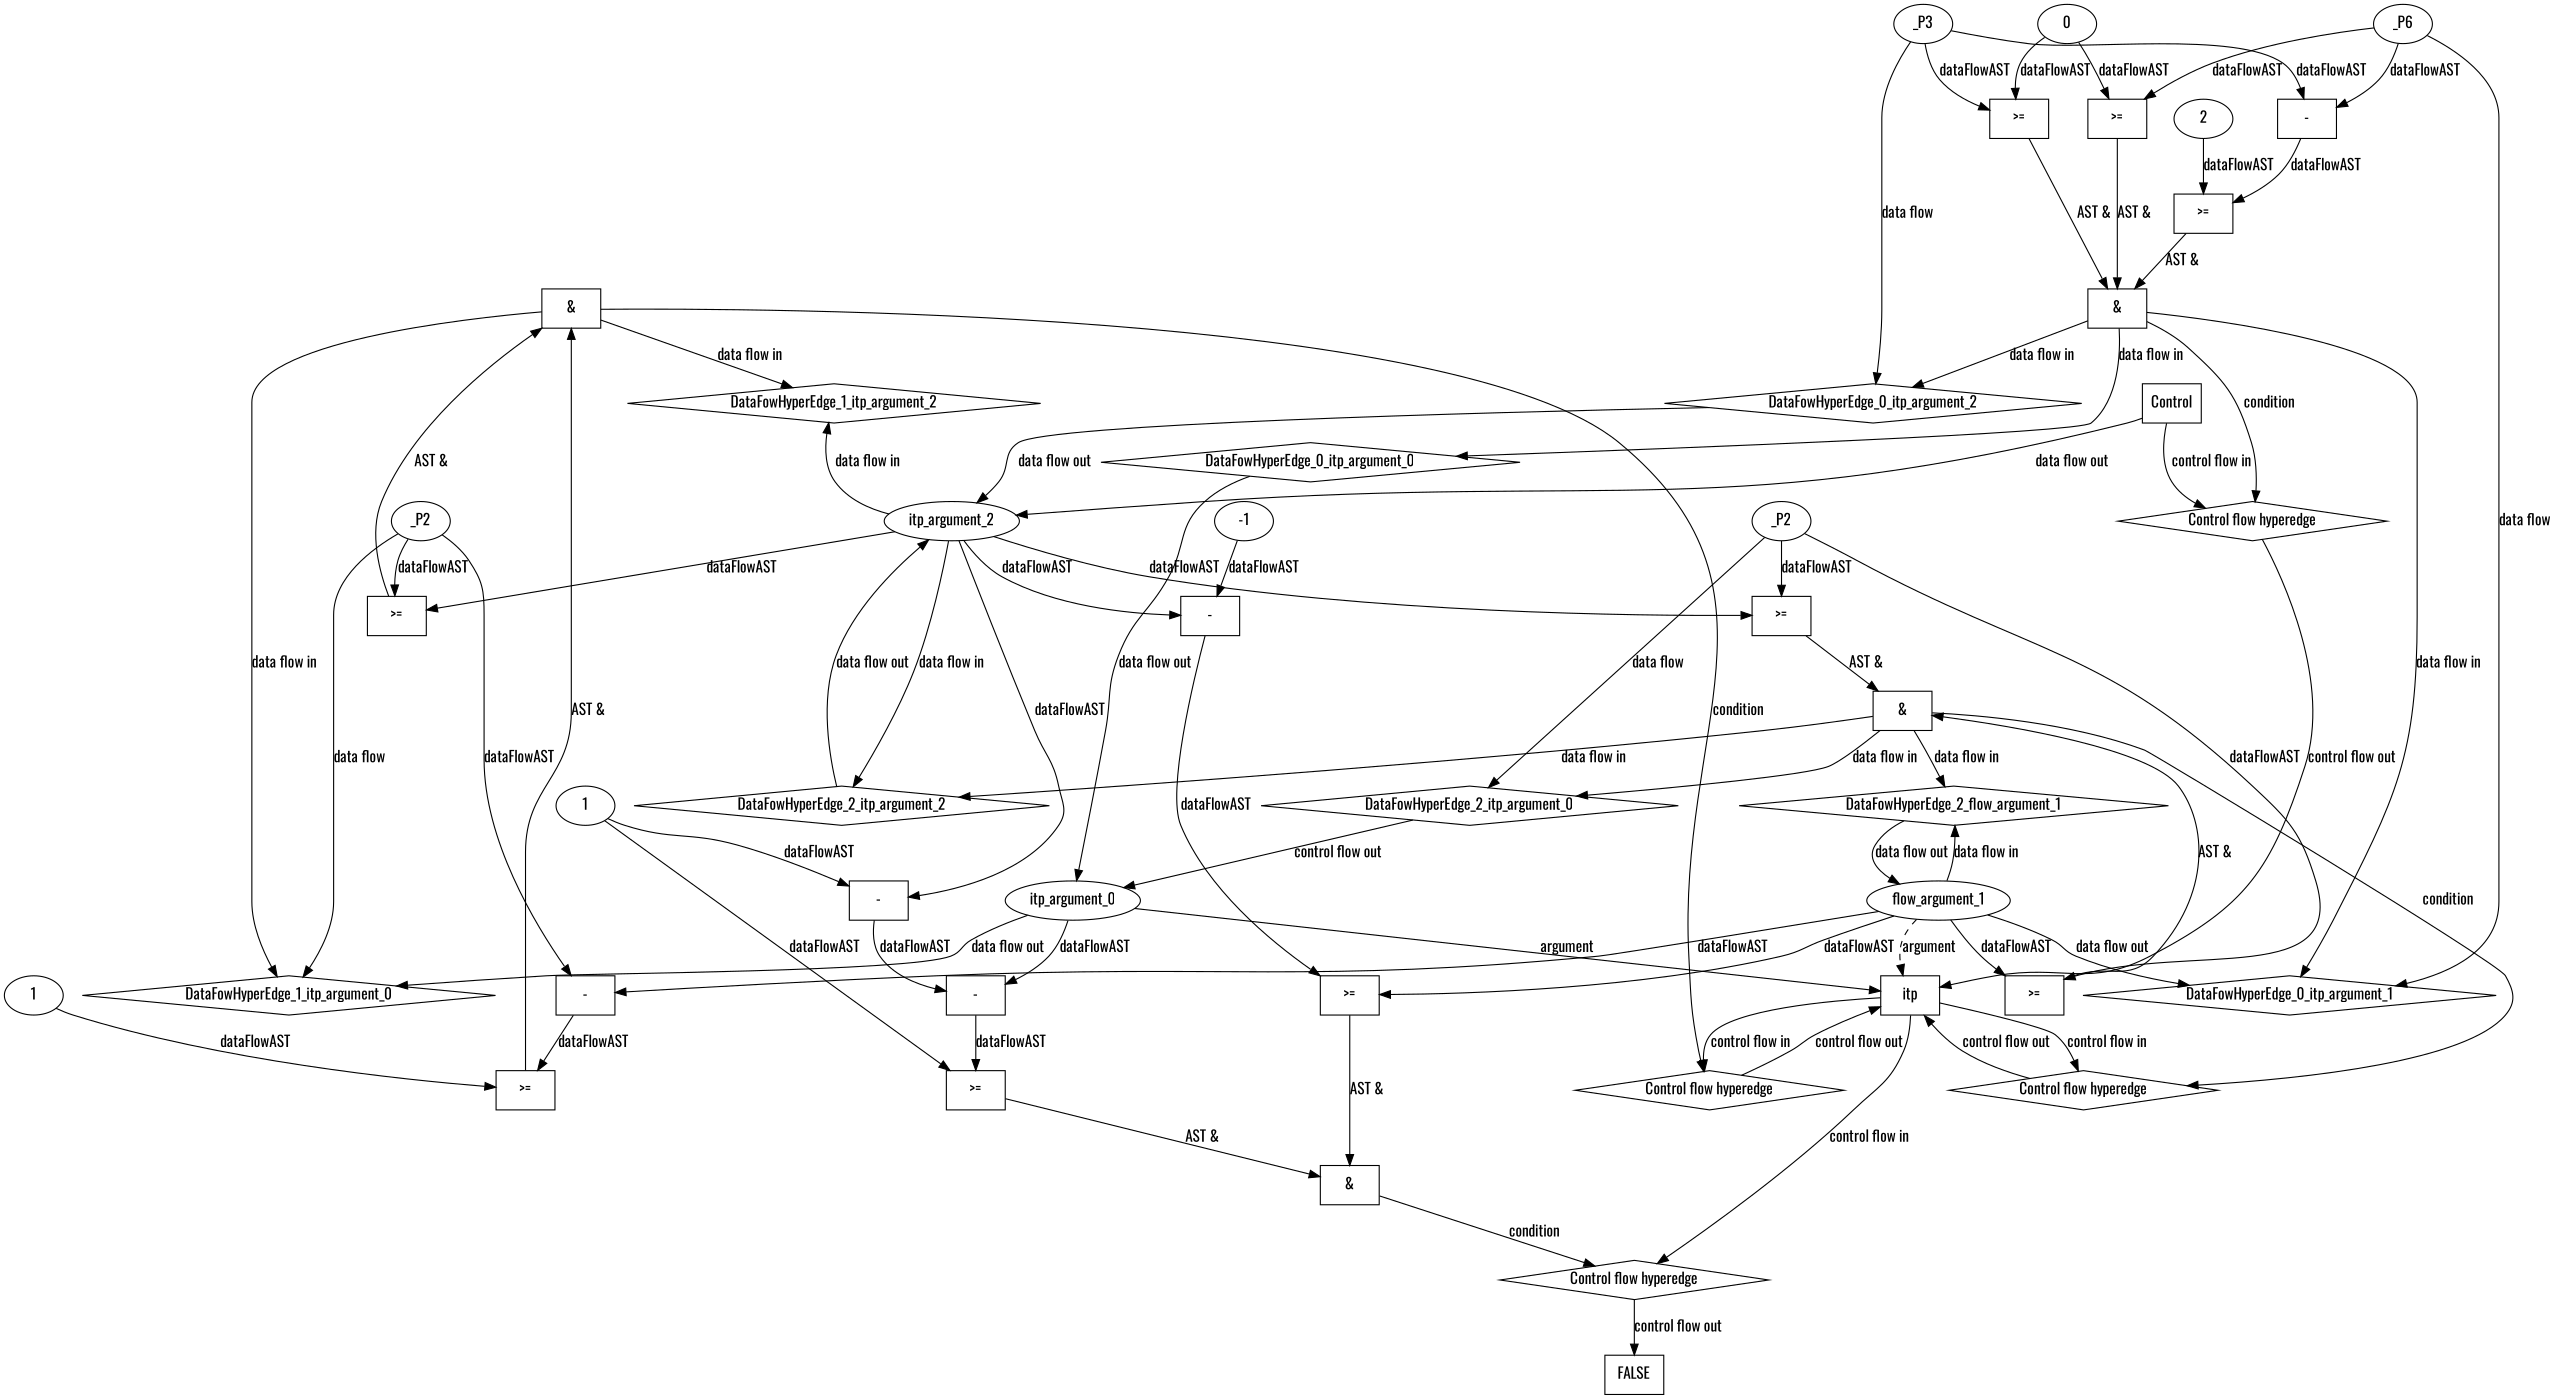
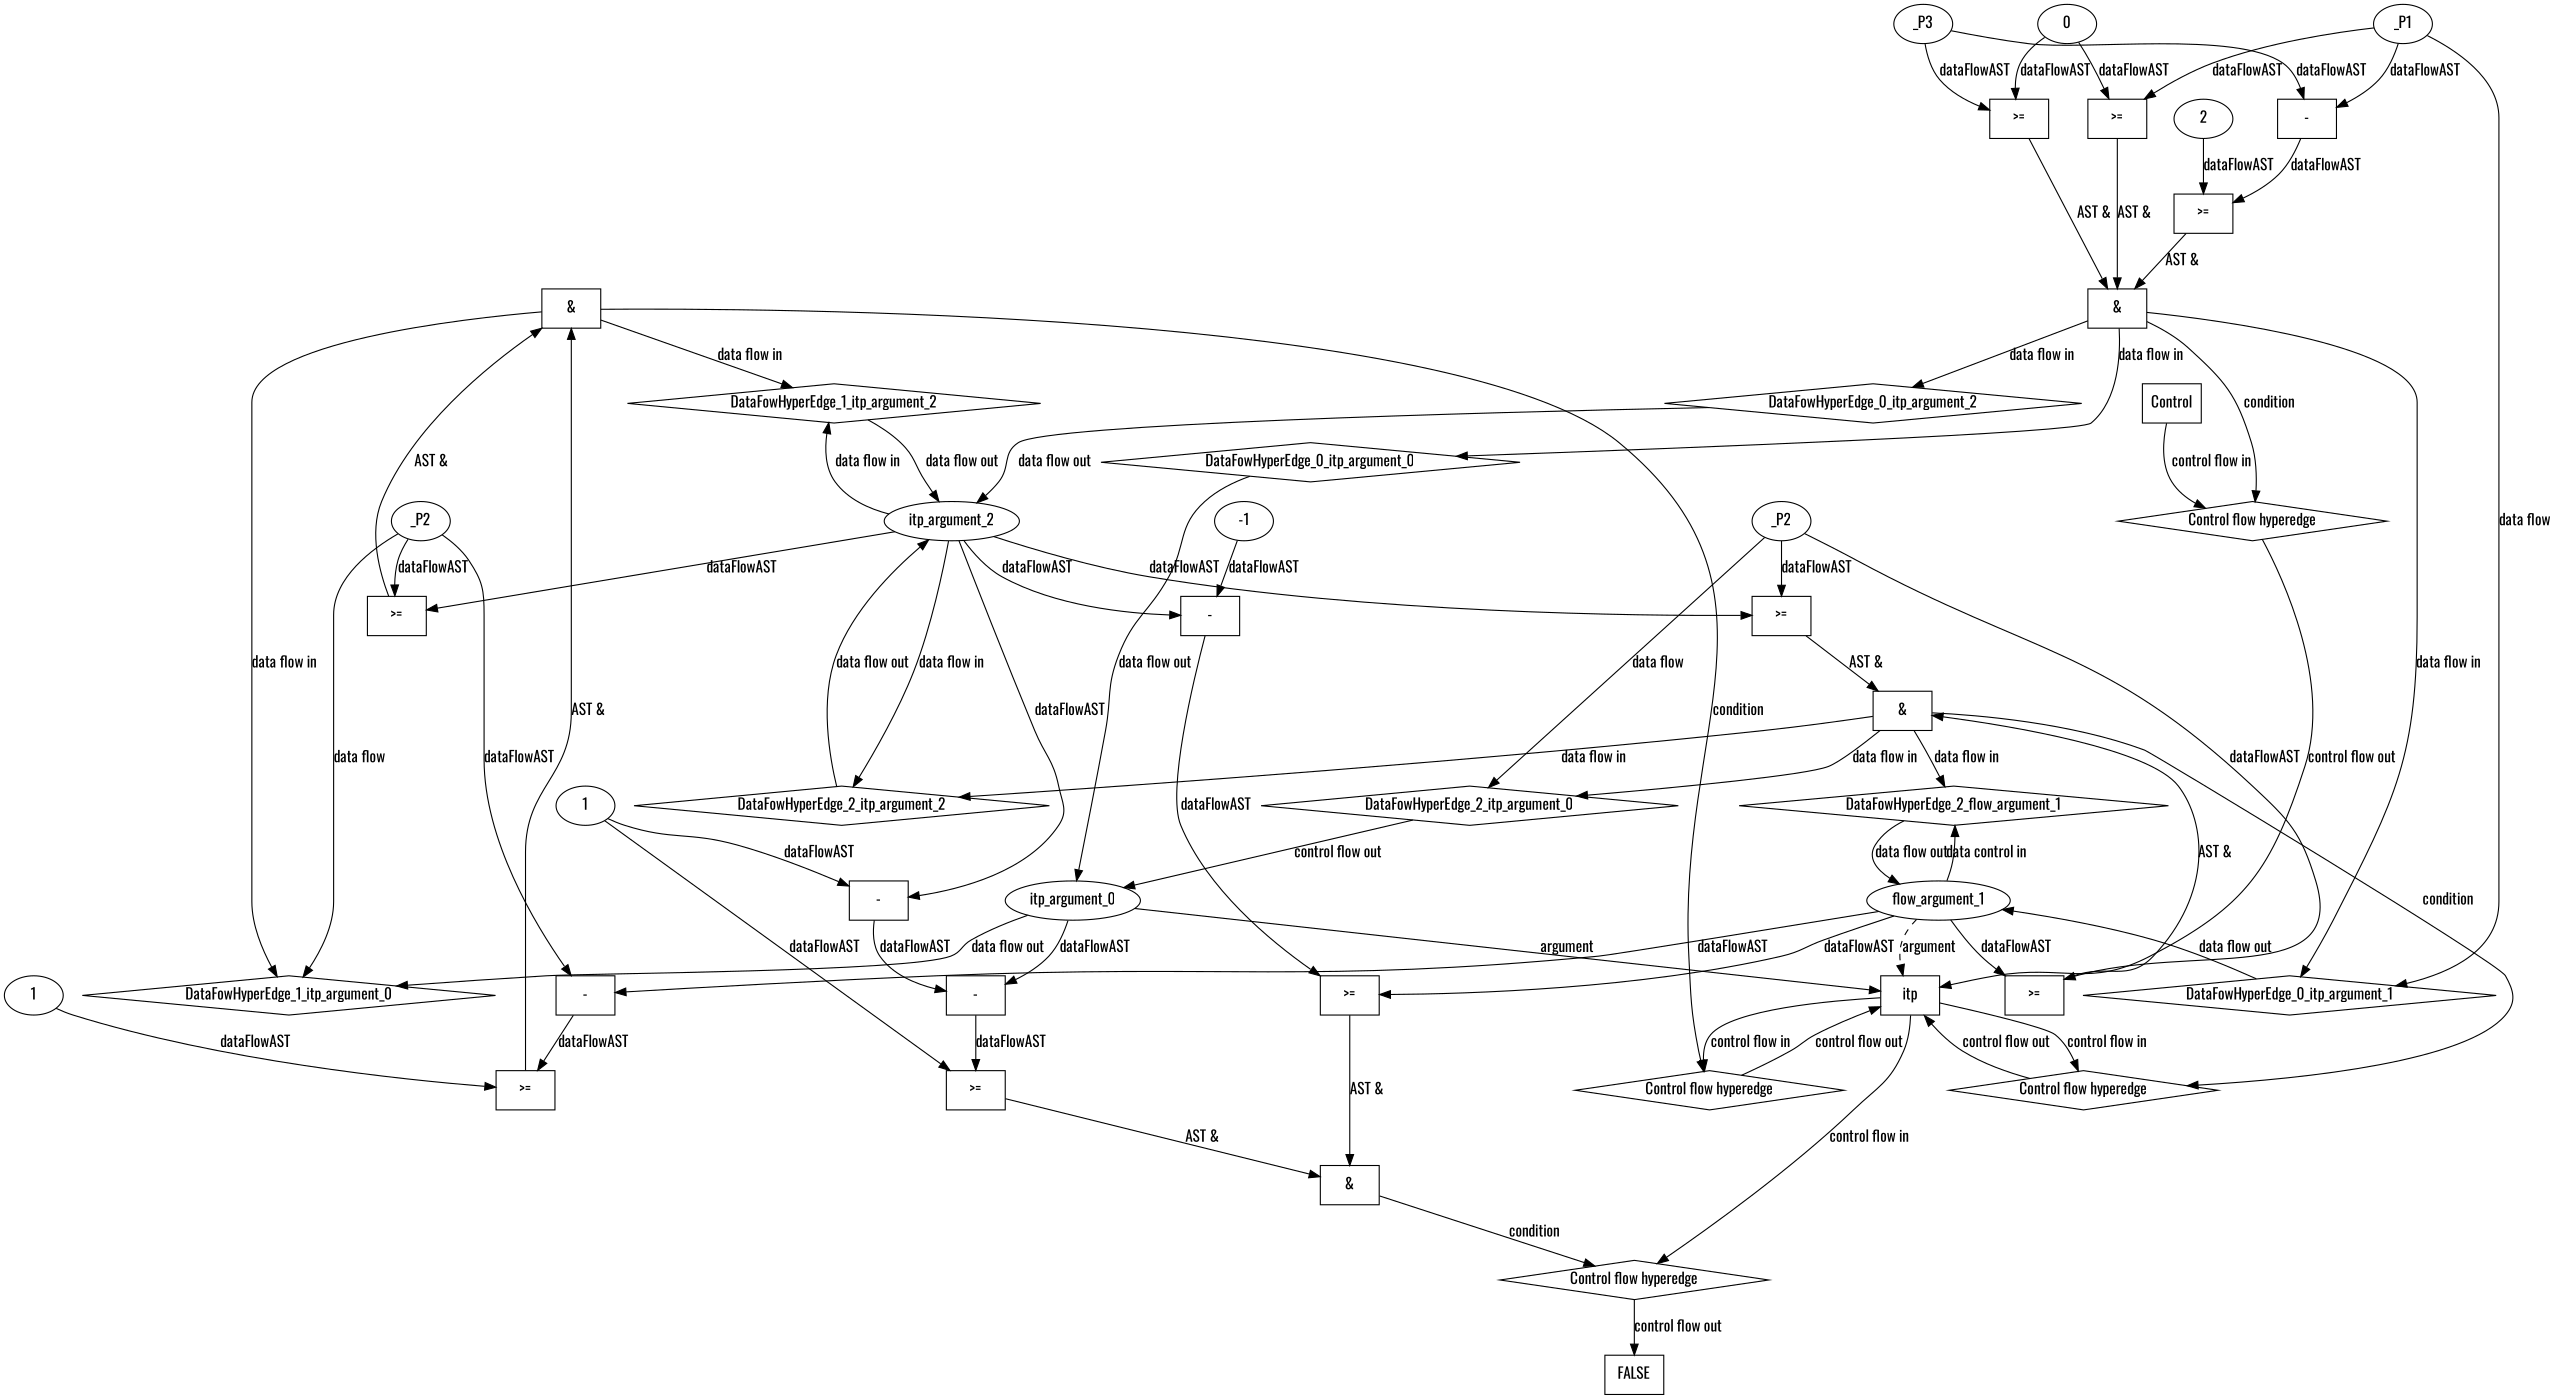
node "_P6": label "_P6" -> "_P1"
edge "_P3" -> "DataFowHyperEdge_0_itp_argument_2": removed, label "data flow"
edge "Control" -> "itp_argument_2": now "DataFowHyperEdge_1_itp_argument_2" -> "itp_argument_2"
edge "flow_argument_1" -> "DataFowHyperEdge_2_flow_argument_1": label "data flow in" -> "data control in"
edge "flow_argument_1" -> "DataFowHyperEdge_0_itp_argument_1": reversed
